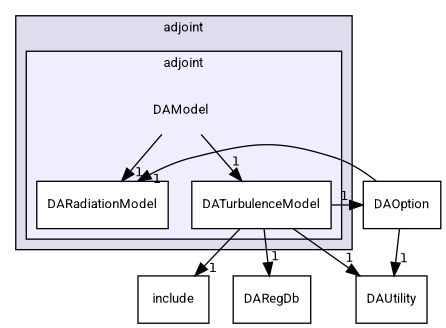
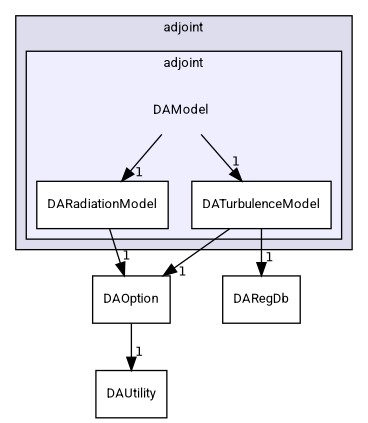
edge "DAOption" -> "DARadiationModel": reversed
edge "DATurbulenceModel" -> "DAUtility": removed
node "include": removed
